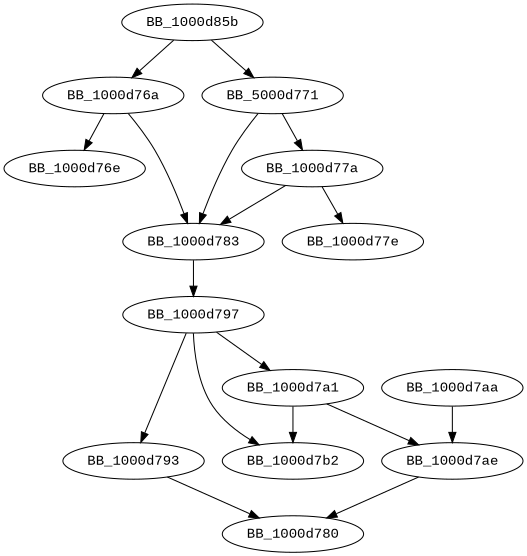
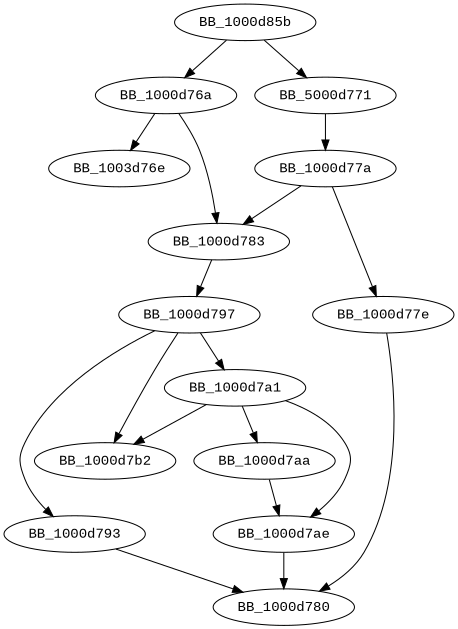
edge "BB_5000d771" -> "BB_1000d783": removed
node "BB_1000d76e": label "BB_1000d76e" -> "BB_1003d76e"
edge "BB_1000d7a1" -> "BB_1000d7aa": added
edge "BB_1000d77e" -> "BB_1000d780": added
